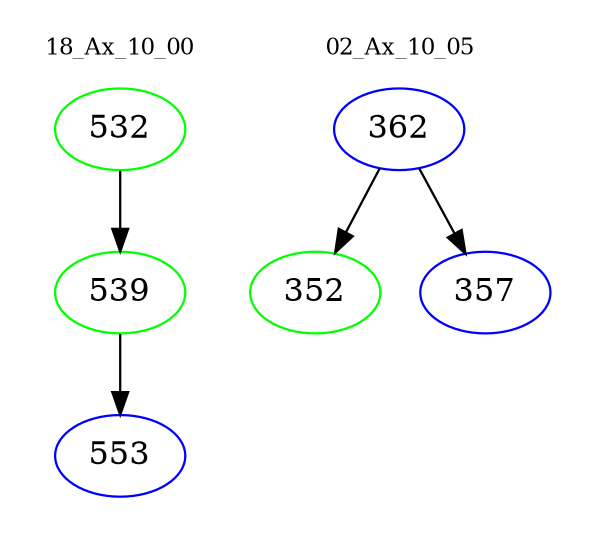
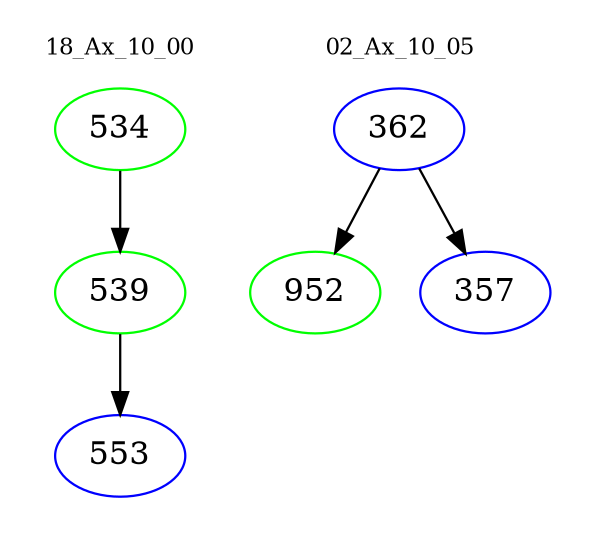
node "532": label "532" -> "534"
node "352": label "352" -> "952"
